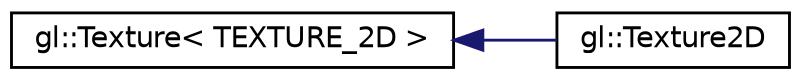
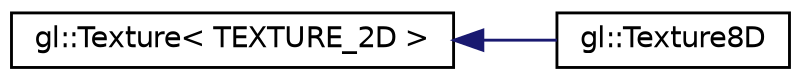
node "gl::Texture2D": label "gl::Texture2D" -> "gl::Texture8D"
